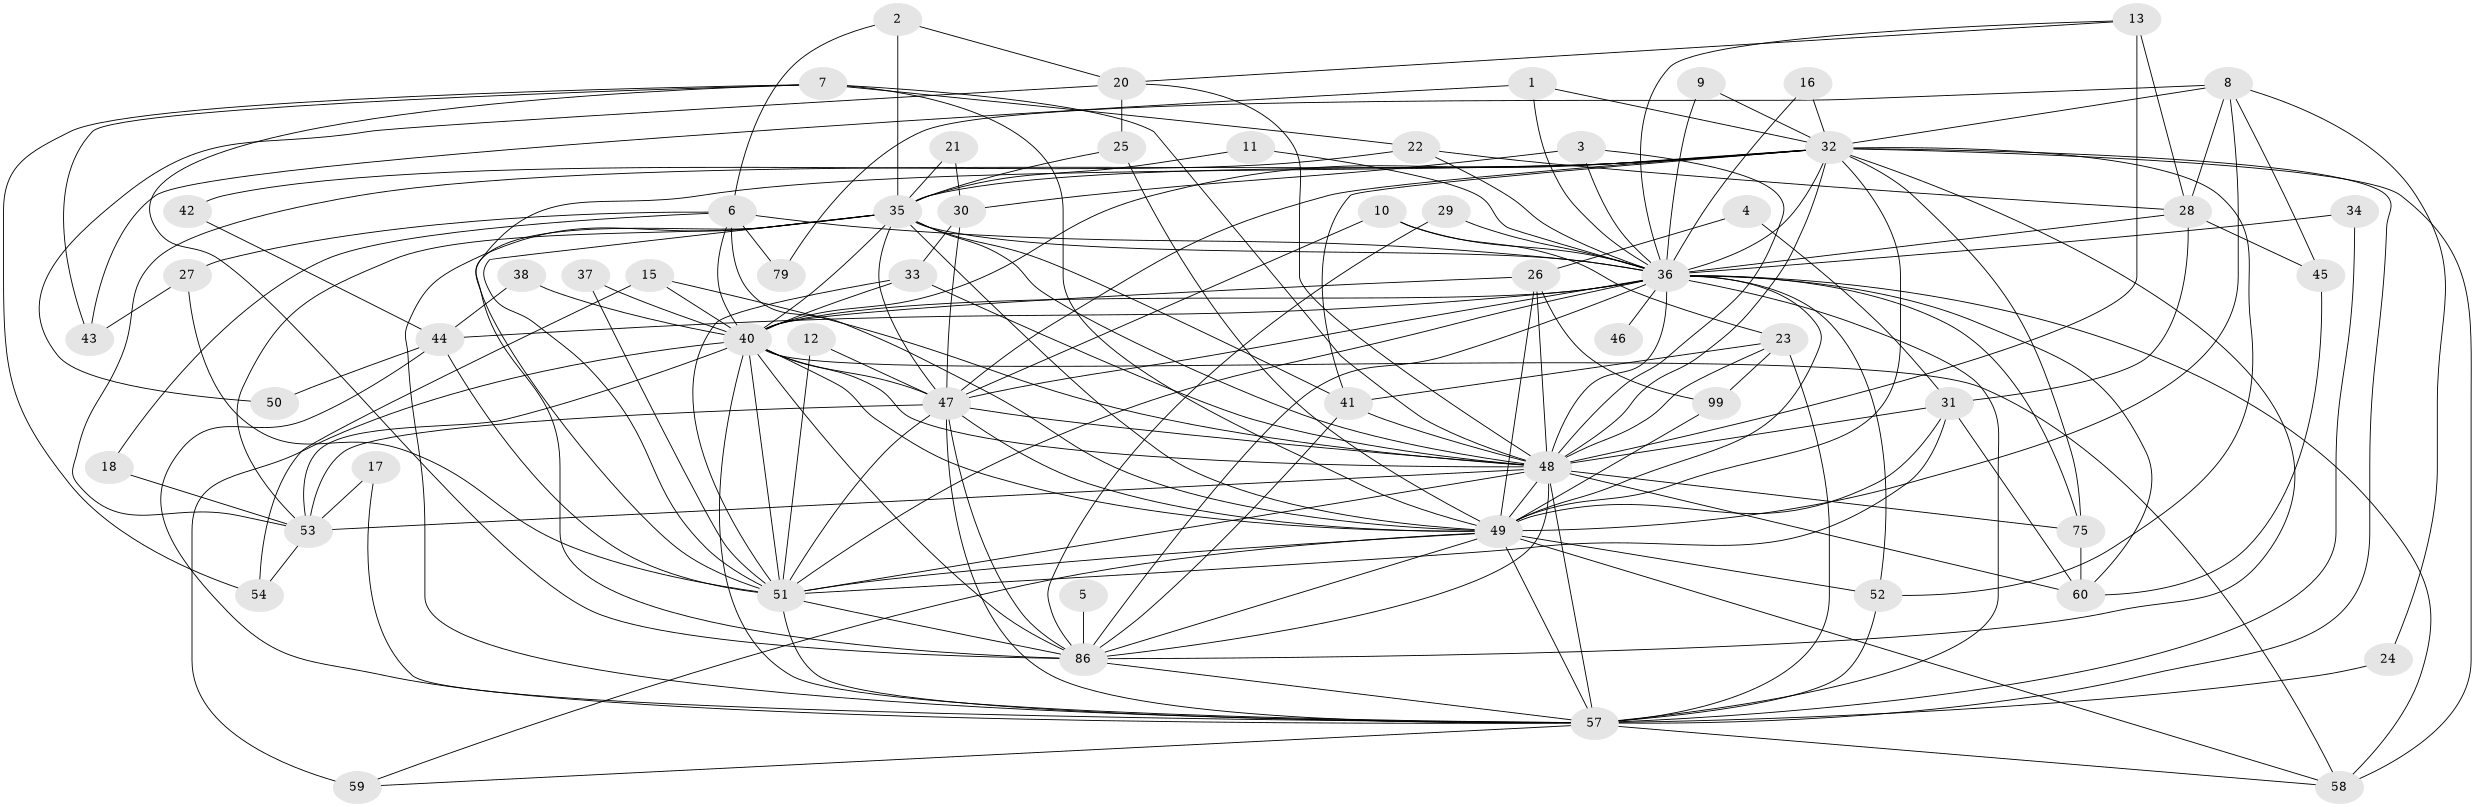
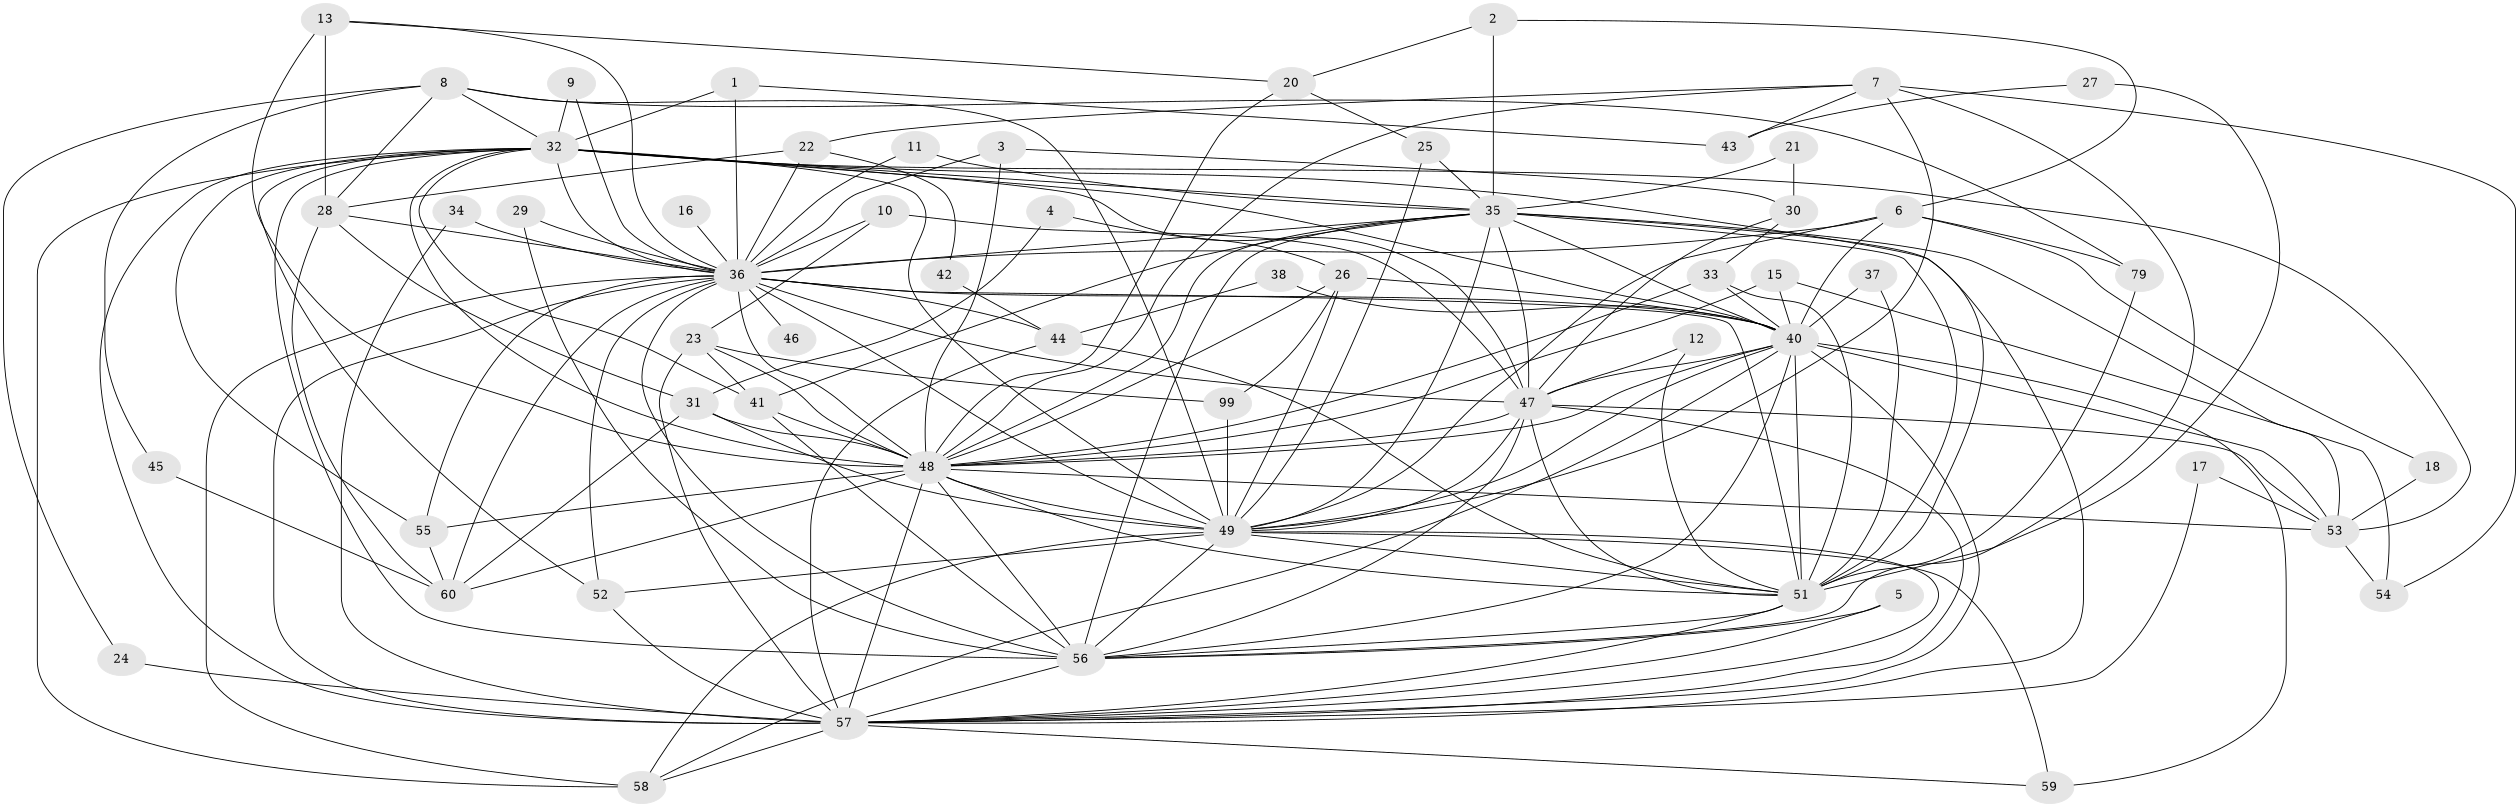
edge "16" -- "32": removed
edge "6" -- "27": removed
edge "28" -- "45": now "28" -- "60"
node "50": removed
node "75": label "75" -> "55"
edge "31" -- "51": now "79" -- "51"
node "86": label "86" -> "56"
edge "5" -- "57": added
